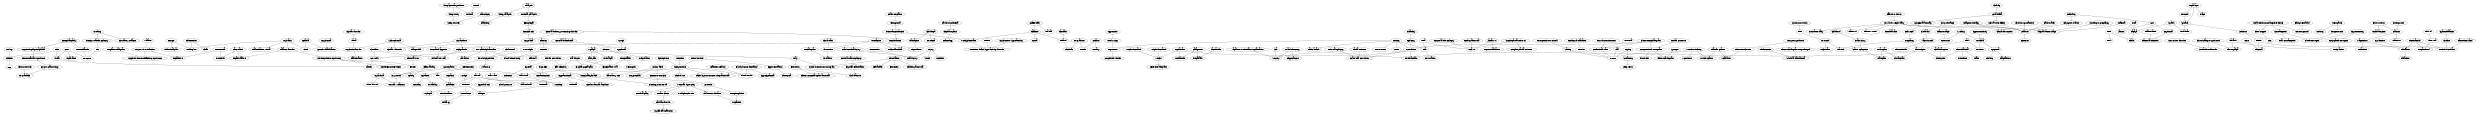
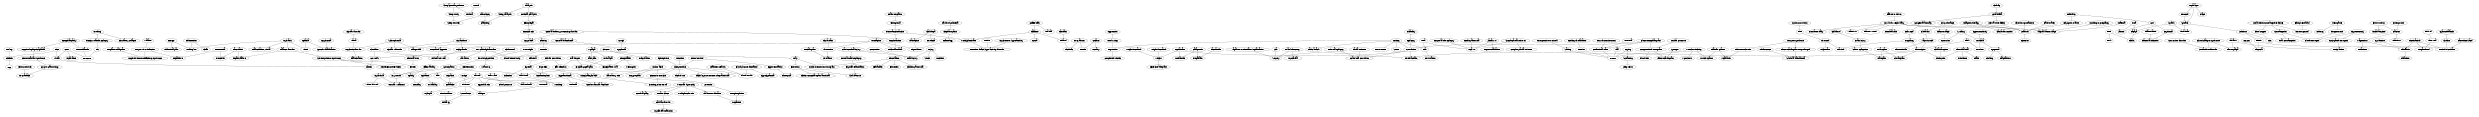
node "Acne": label "Acne" -> "Herpes"
node "Hippocampus": label "Hippocampus" -> "Myocardial"
